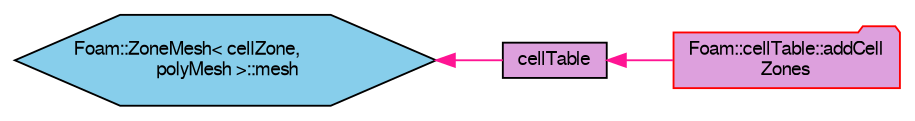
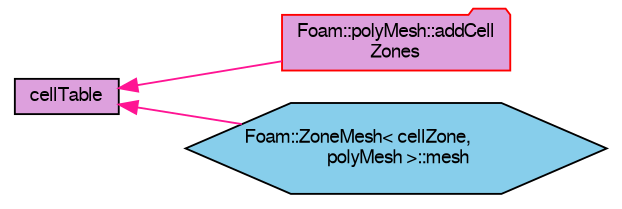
edge "cellTable" -> "Foam::ZoneMesh< cellZone, polyMesh >::mesh": reversed
node "Foam::cellTable::addCell Zones": label "Foam::cellTable::addCell Zones" -> "Foam::polyMesh::addCell Zones"
